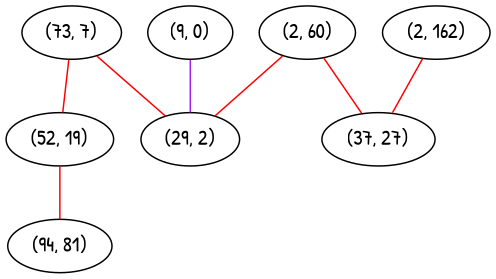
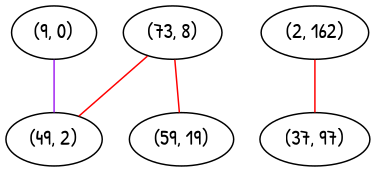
node "(73, 7)": label "(73, 7)" -> "(73, 8)"
node "(2, 60)": removed
node "(52, 19)": label "(52, 19)" -> "(59, 19)"
node "(29, 2)": label "(29, 2)" -> "(49, 2)"
node "(37, 27)": label "(37, 27)" -> "(37, 97)"
node "(94, 81)": removed
